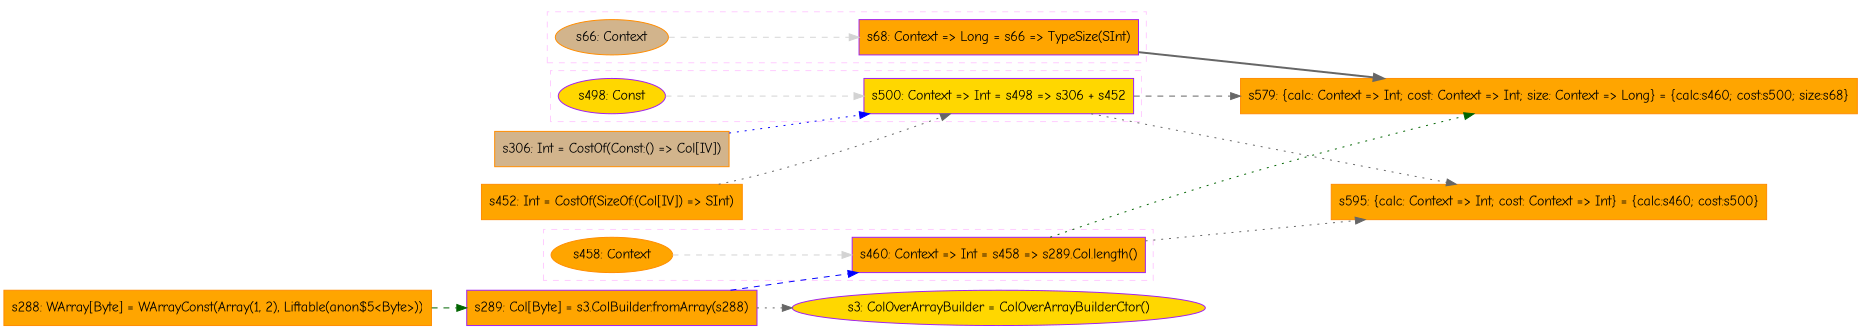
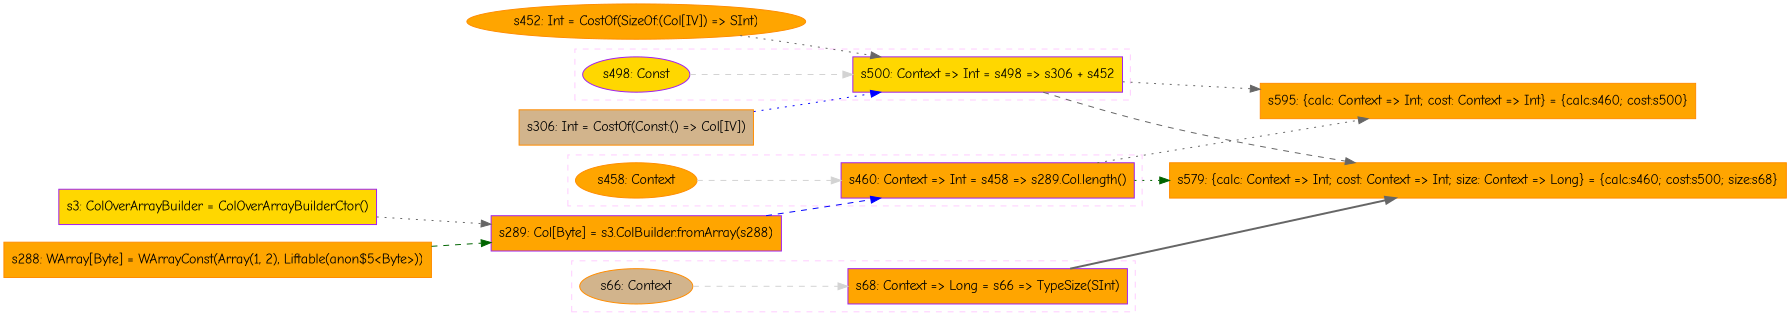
node "s452: Int = CostOf(SizeOf:(Col[IV]) => SInt)": shape box -> ellipse
edge "s289: Col[Byte] = s3.ColBuilder.fromArray(s288)" -> "s3: ColOverArrayBuilder = ColOverArrayBuilderCtor()": reversed
node "s3: ColOverArrayBuilder = ColOverArrayBuilderCtor()": shape ellipse -> box
